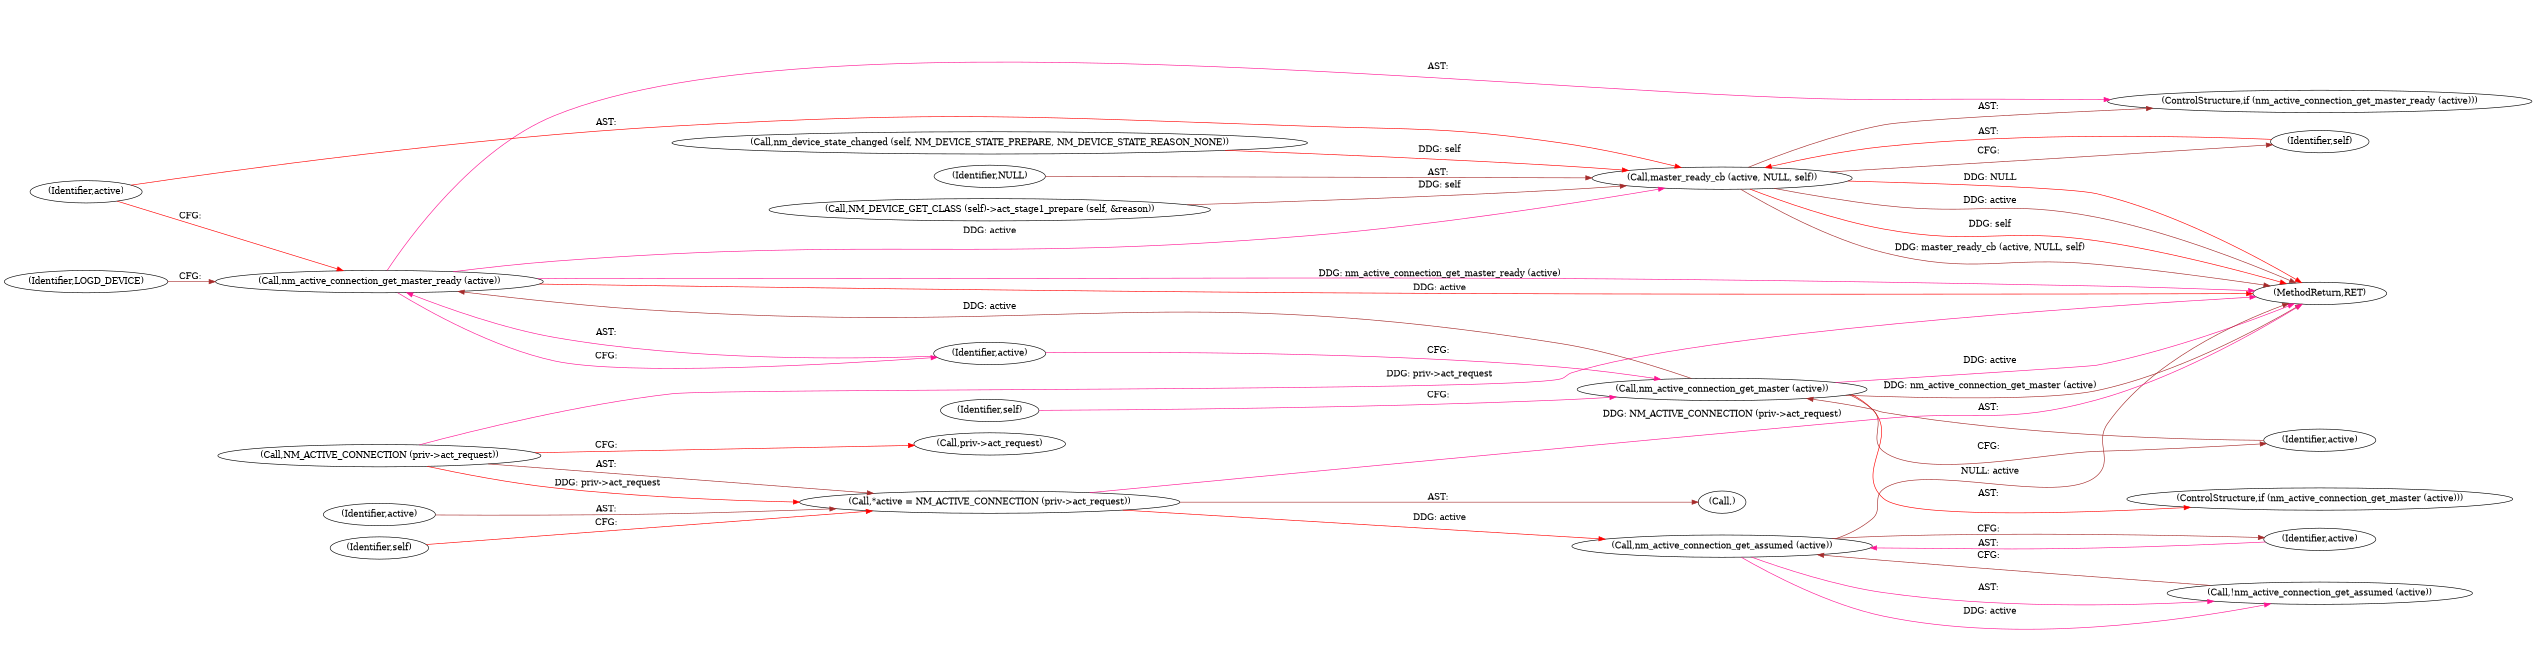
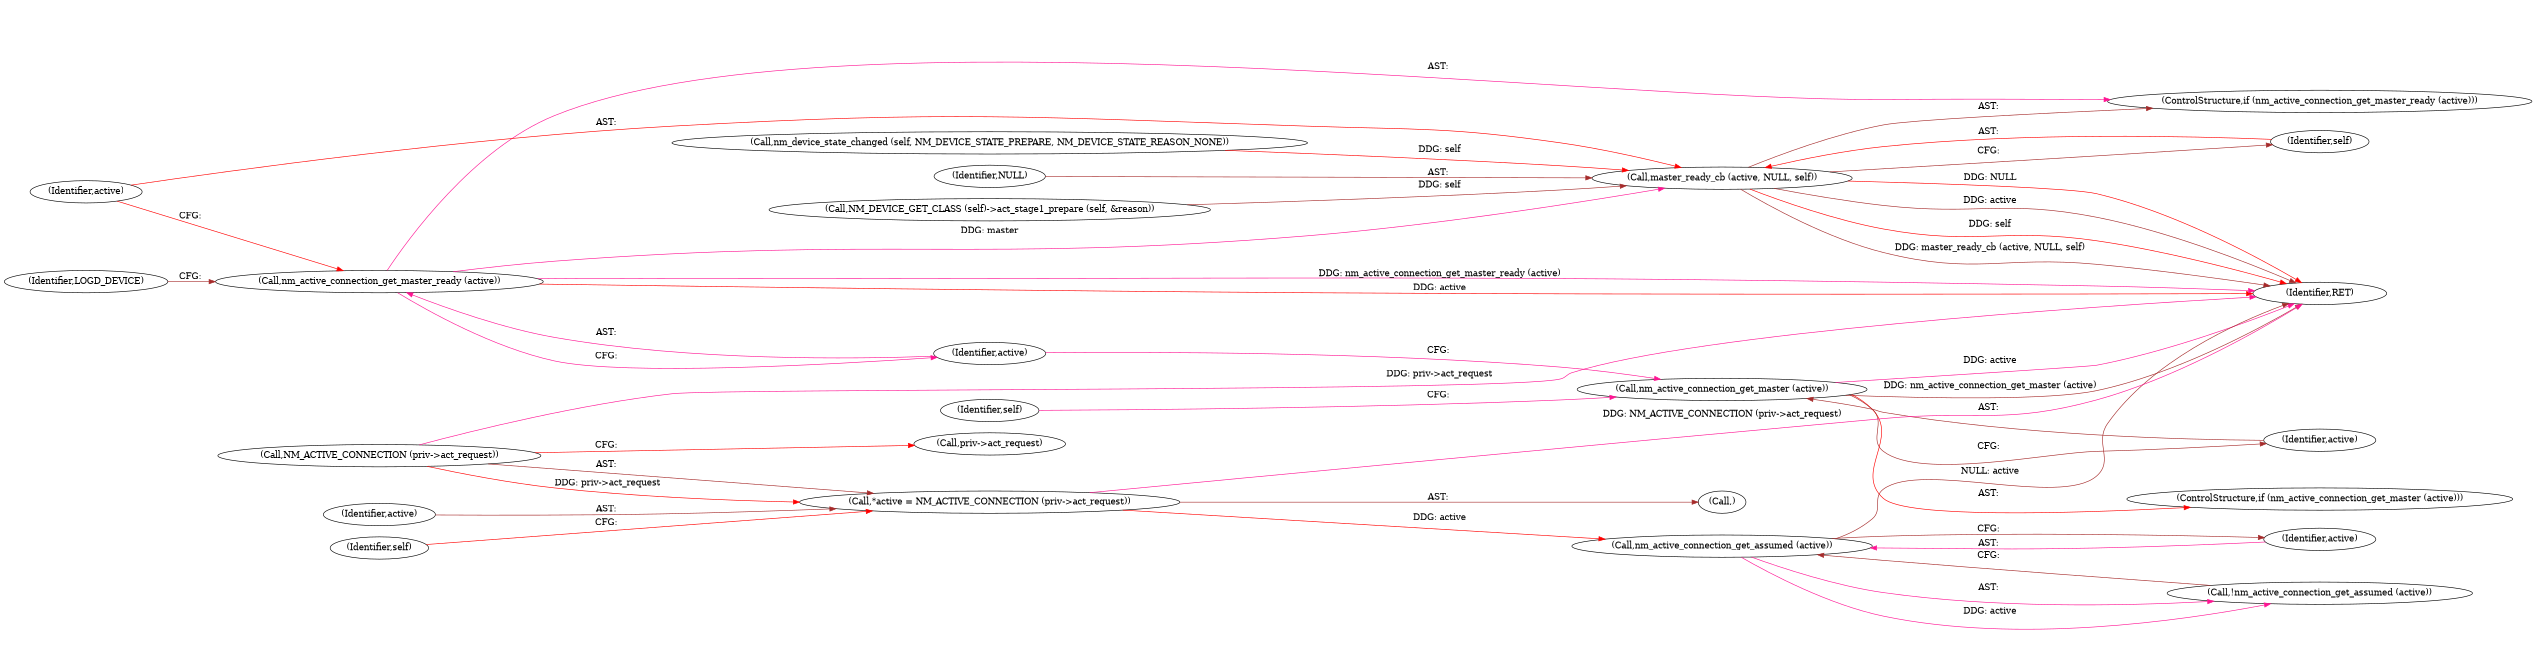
edge "(Call,nm_active_connection_get_master_ready (active))" -> "(Call,master_ready_cb (active, NULL, self))": label "DDG: active" -> "DDG: master"
node "(MethodReturn,RET)": label "(MethodReturn,RET)" -> "(Identifier,RET)"
edge "(Call,nm_active_connection_get_master (active))" -> "(Call,nm_active_connection_get_master_ready (active))": removed, label "DDG: active"
